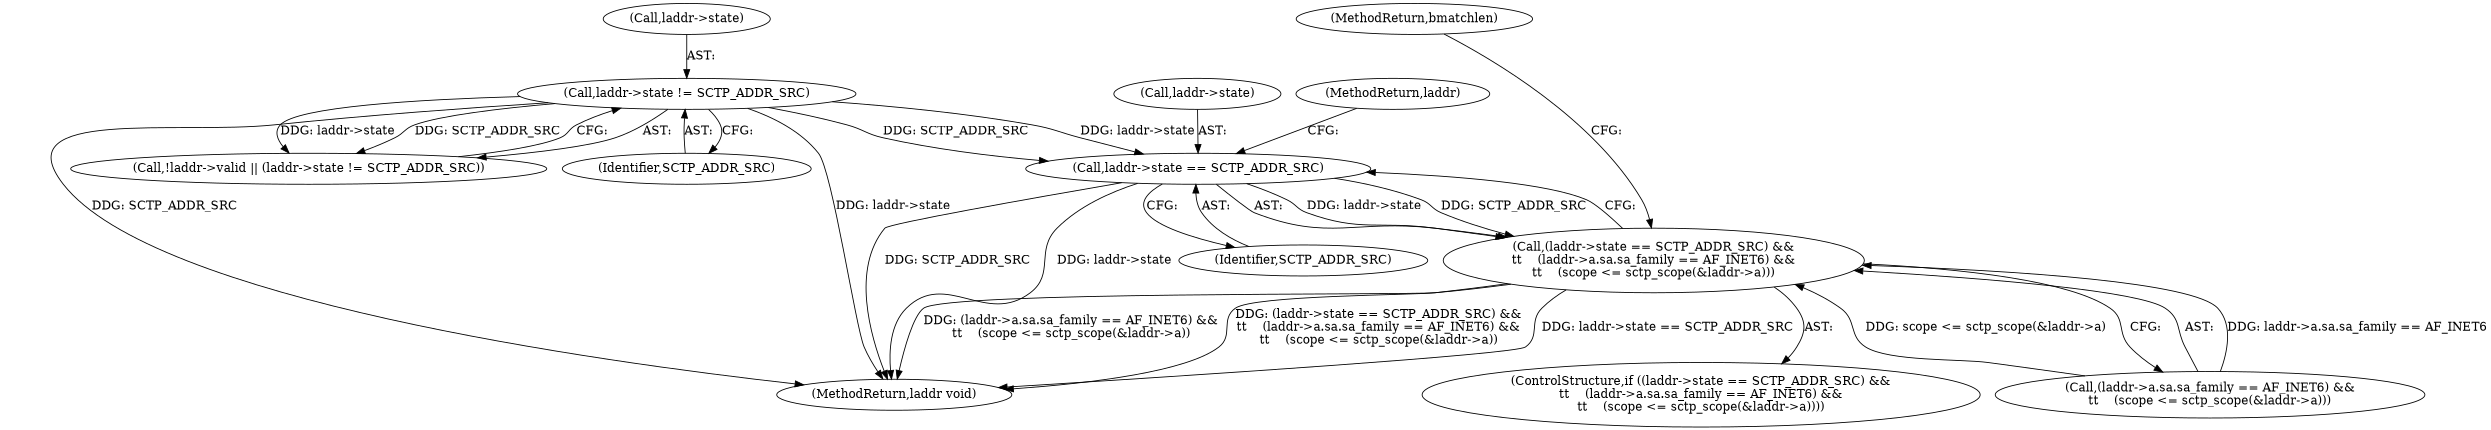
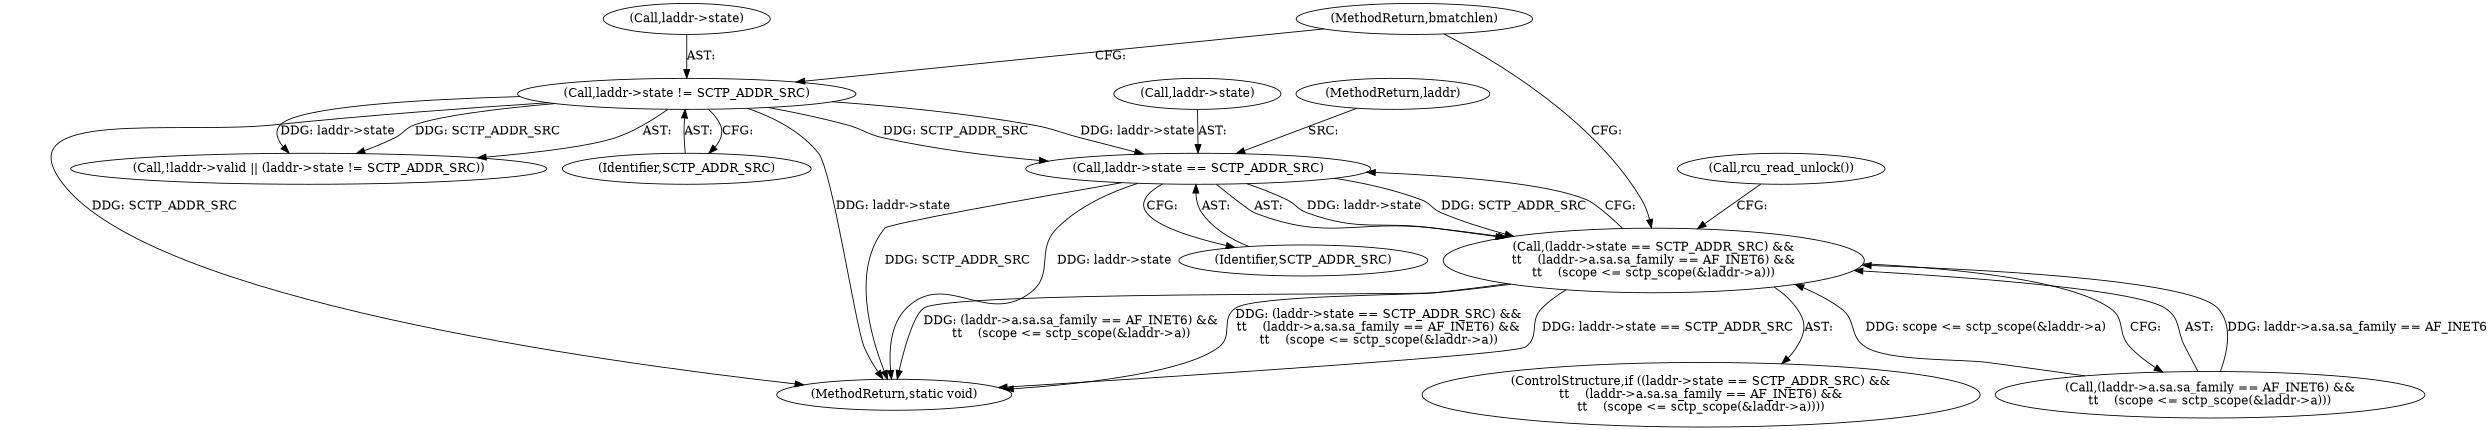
edge "(MethodReturn,laddr)" -> "(Call,laddr->state == SCTP_ADDR_SRC)": label "CFG: " -> "SRC: "
edge "(Call,!laddr->valid || (laddr->state != SCTP_ADDR_SRC))" -> "(Call,laddr->state != SCTP_ADDR_SRC)": now "(MethodReturn,bmatchlen)" -> "(Call,laddr->state != SCTP_ADDR_SRC)"
node "(Call,rcu_read_unlock())": added
node "(MethodReturn,laddr void)": label "(MethodReturn,laddr void)" -> "(MethodReturn,static void)"
